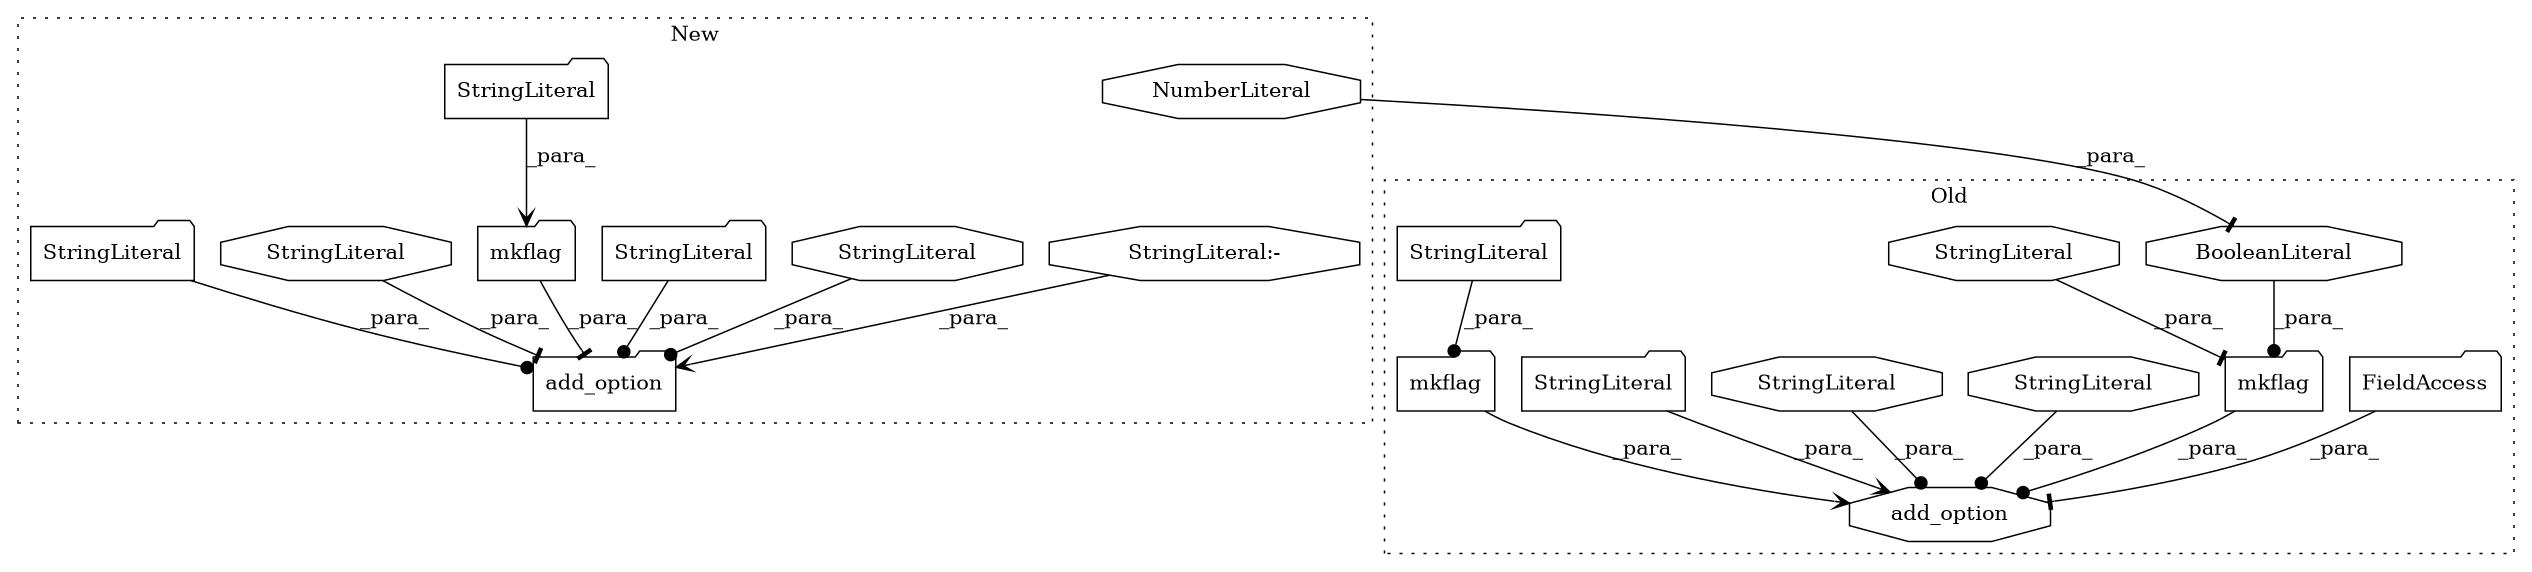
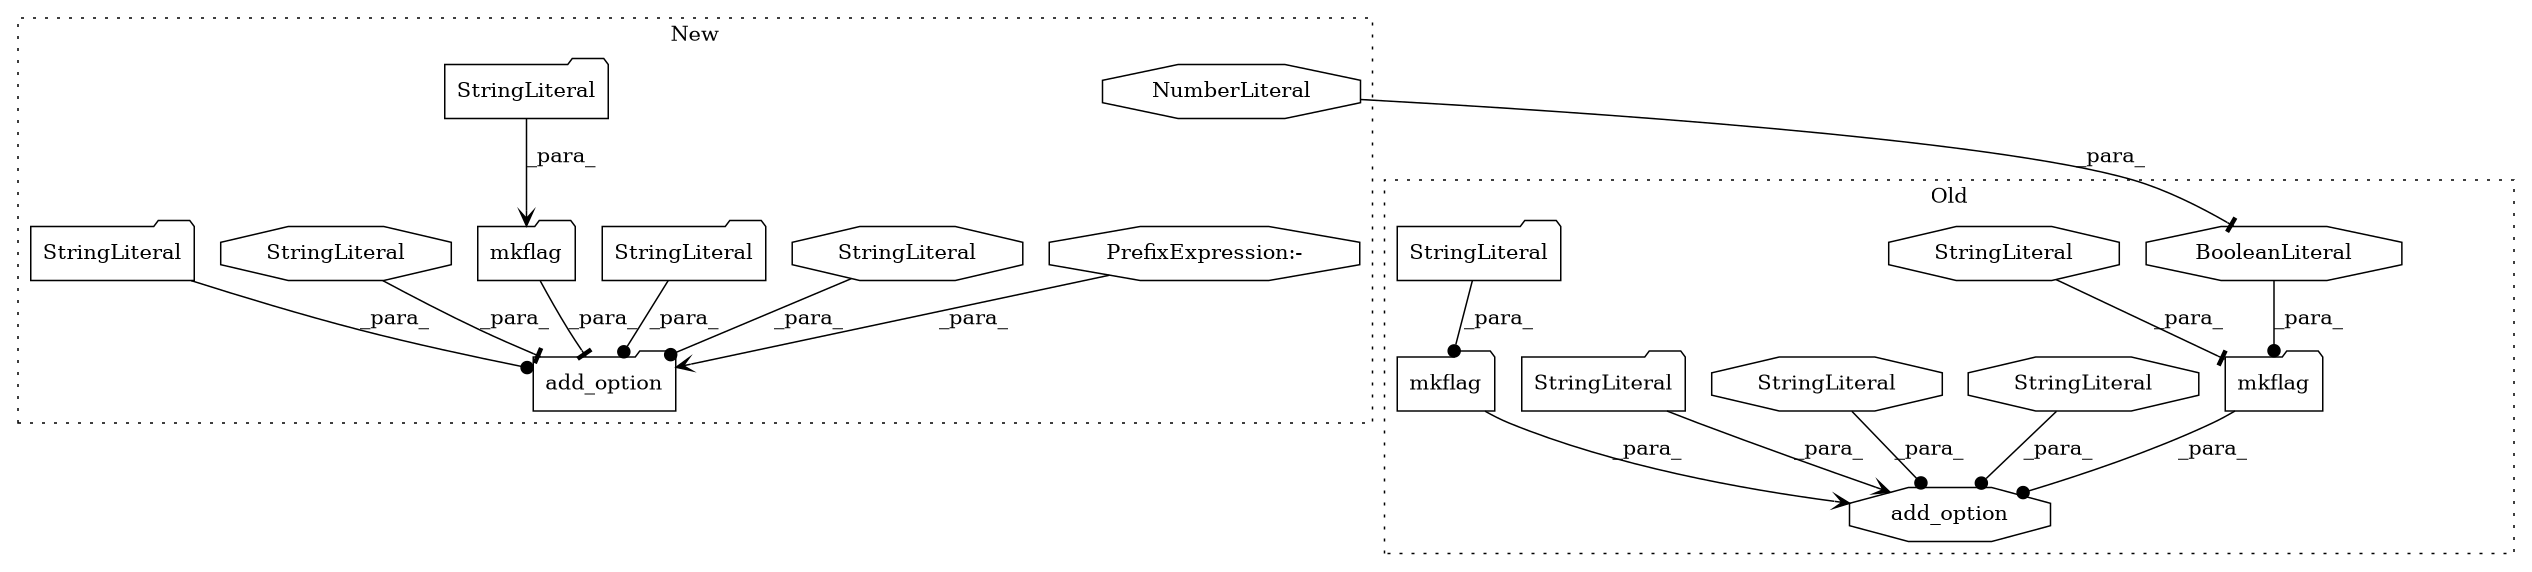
node "StringLiteral:-": label "StringLiteral:-" -> "PrefixExpression:-"
node "FieldAccess": removed
